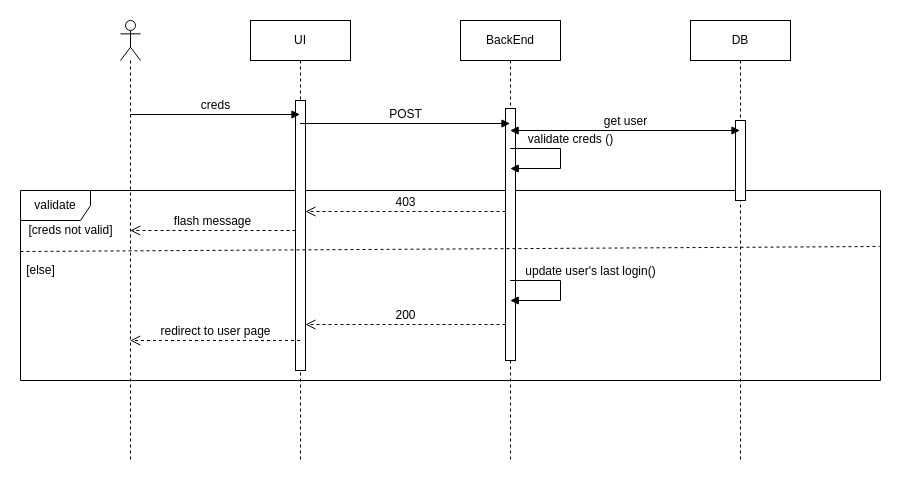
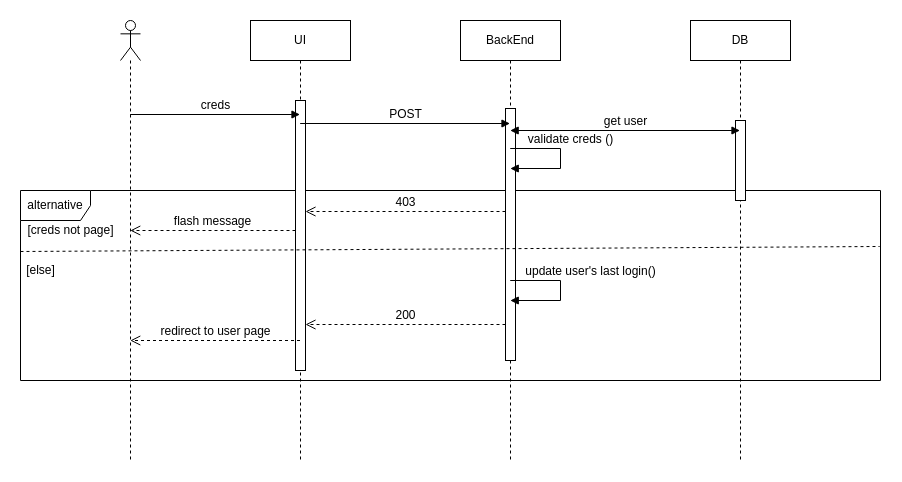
node "validate": label "validate" -> "alternative"
node "[creds not valid]": label "[creds not valid]" -> "[creds not page]"
